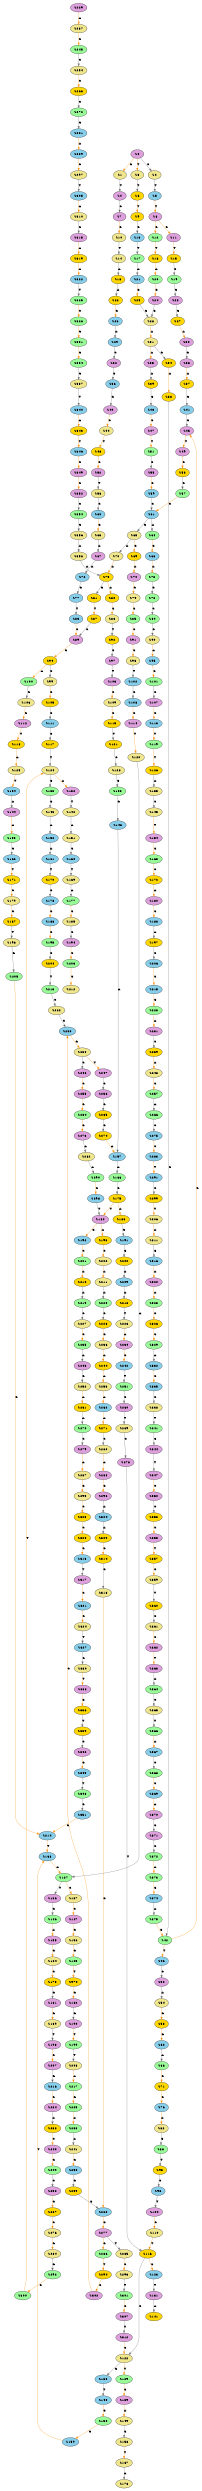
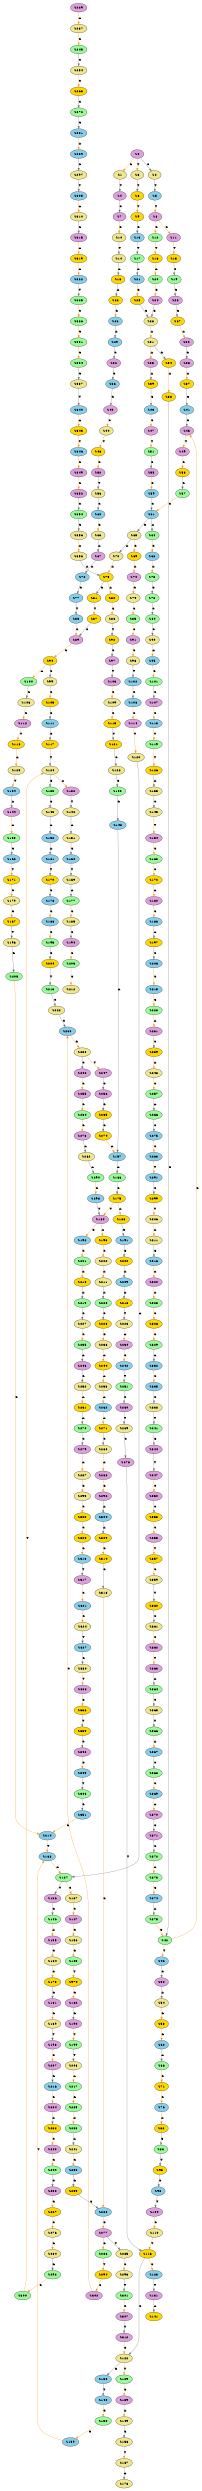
edge "S289" -> "S297": color darkorange -> gray40
edge "S356" -> "S358": color gray40 -> darkorange
node "S82": fillcolor khaki -> gold
